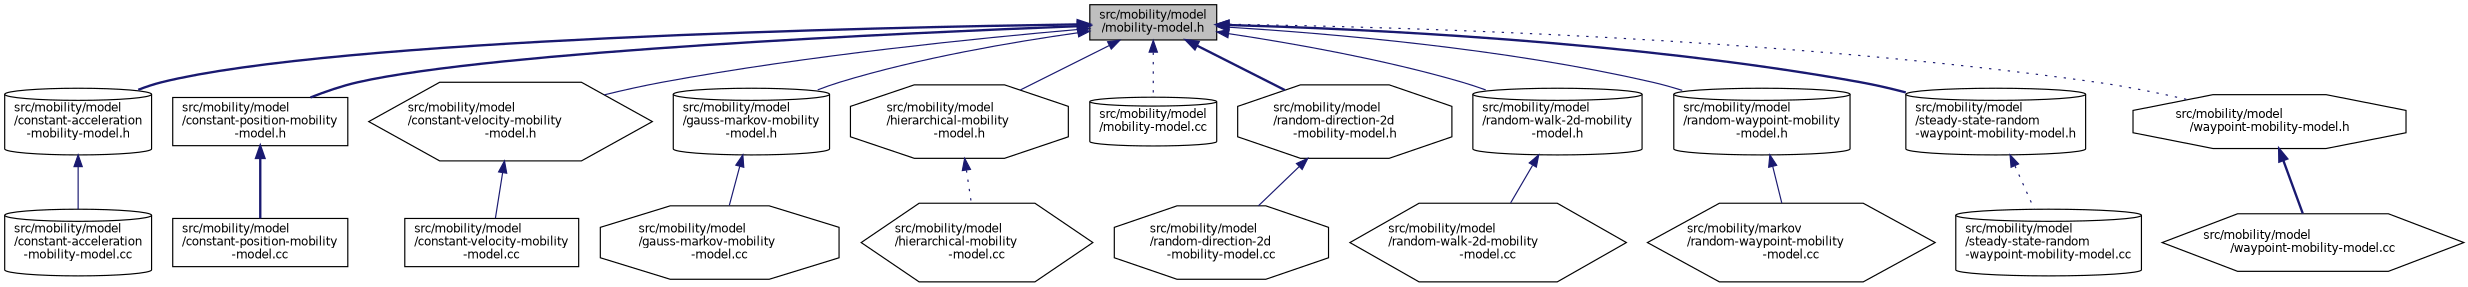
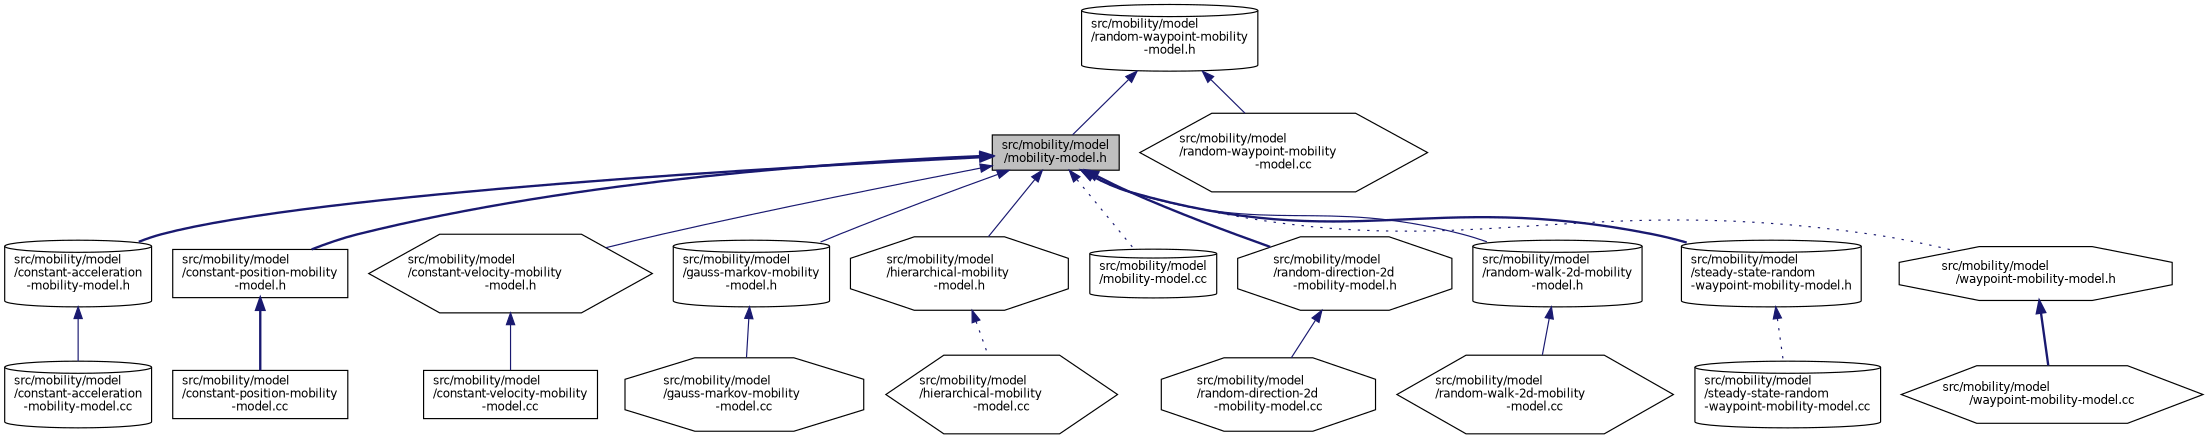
edge "src/mobility/model /random-waypoint-mobility -model.h" -> "src/mobility/model /mobility-model.h": reversed
node "src/mobility/markov /random-waypoint-mobility -model.cc": label "src/mobility/markov /random-waypoint-mobility -model.cc" -> "src/mobility/model /random-waypoint-mobility -model.cc"
